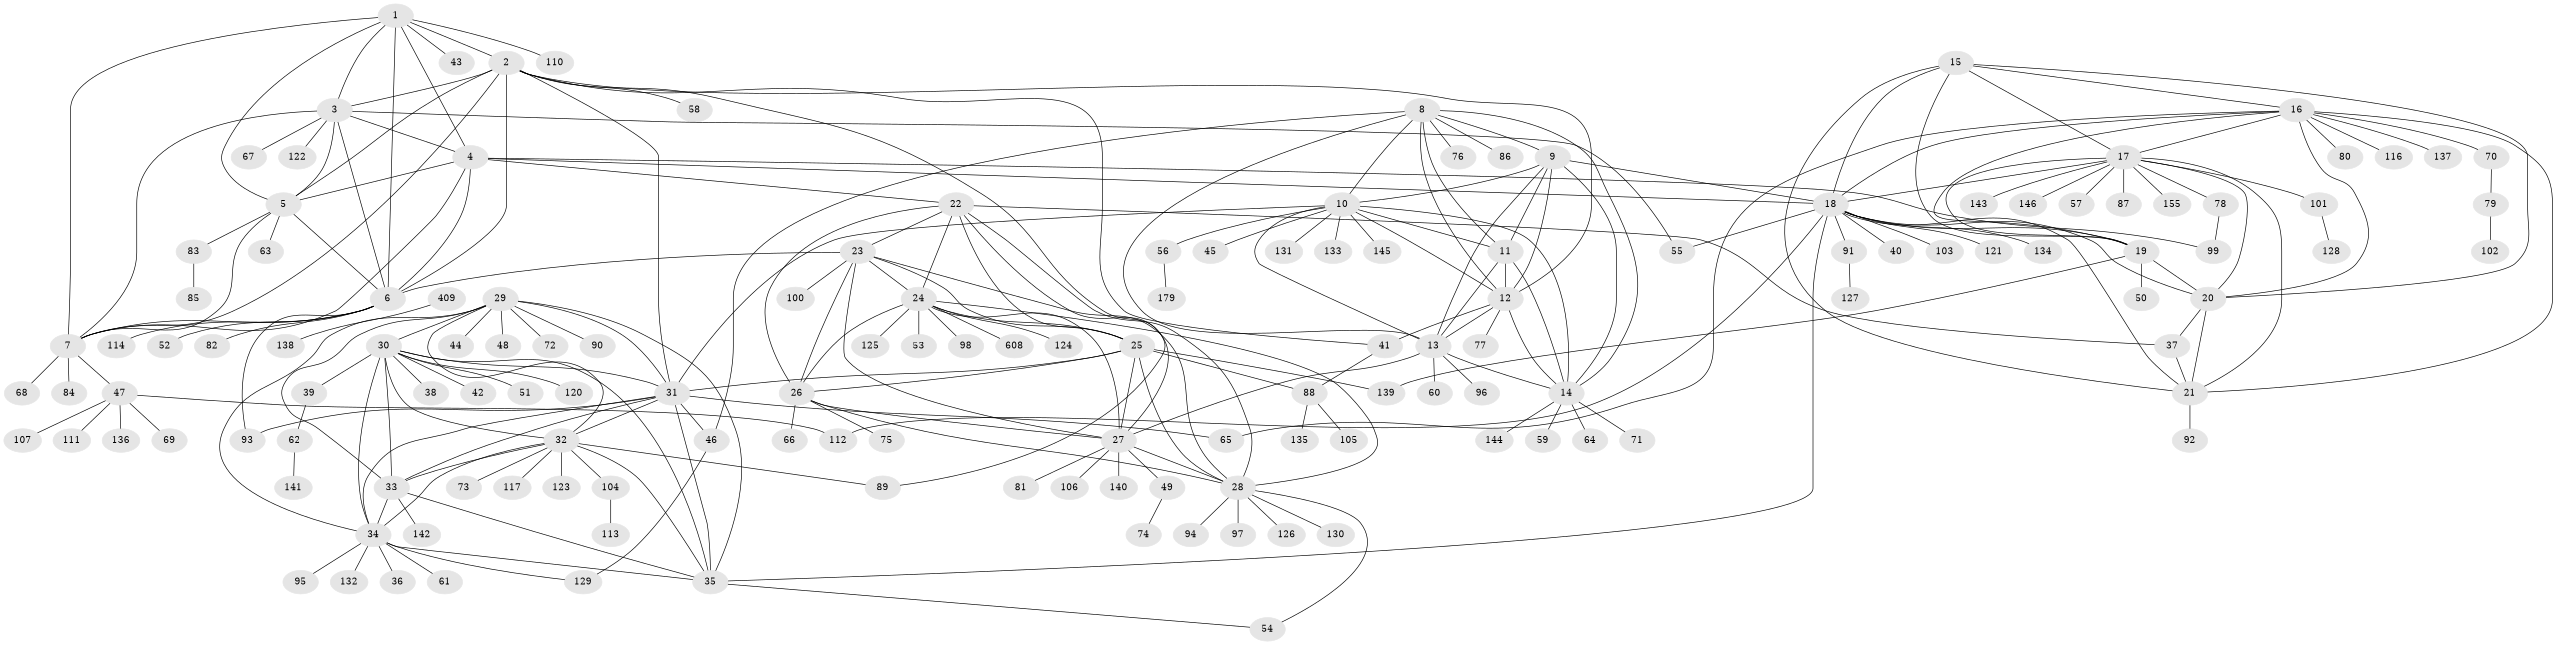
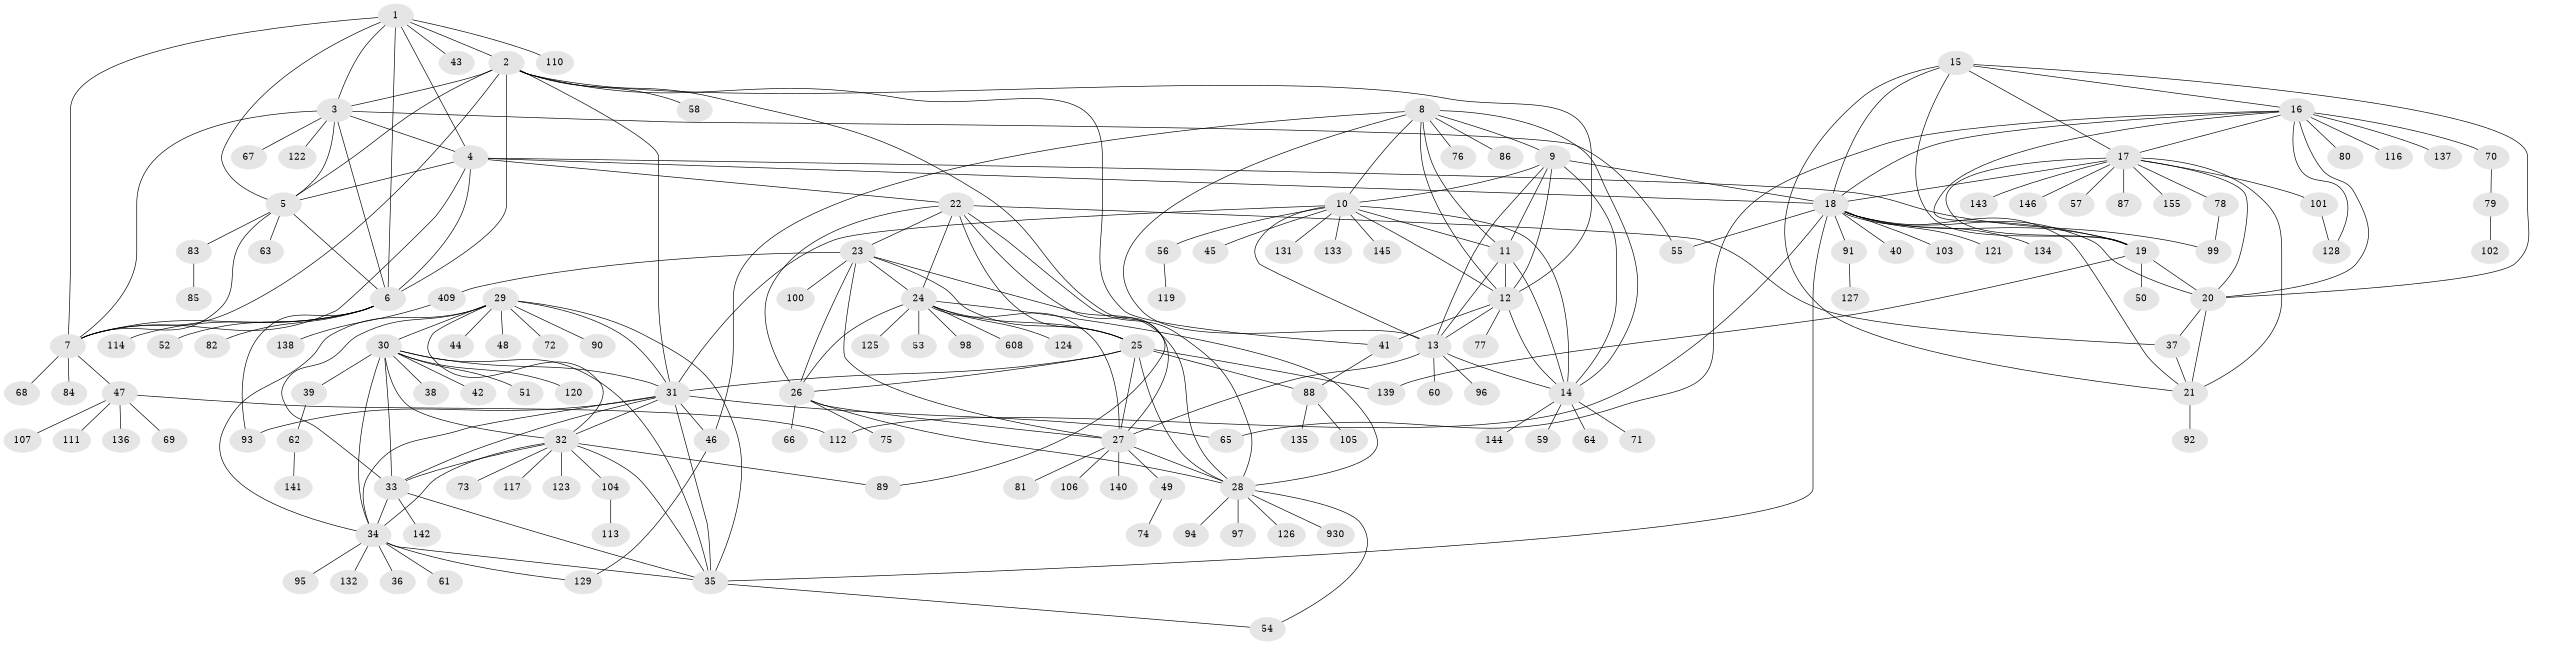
edge "23" -- "6": now "23" -- "409"
edge "16" -- "21": now "16" -- "128"
node "179": label "179" -> "119"
node "130": label "130" -> "930"
